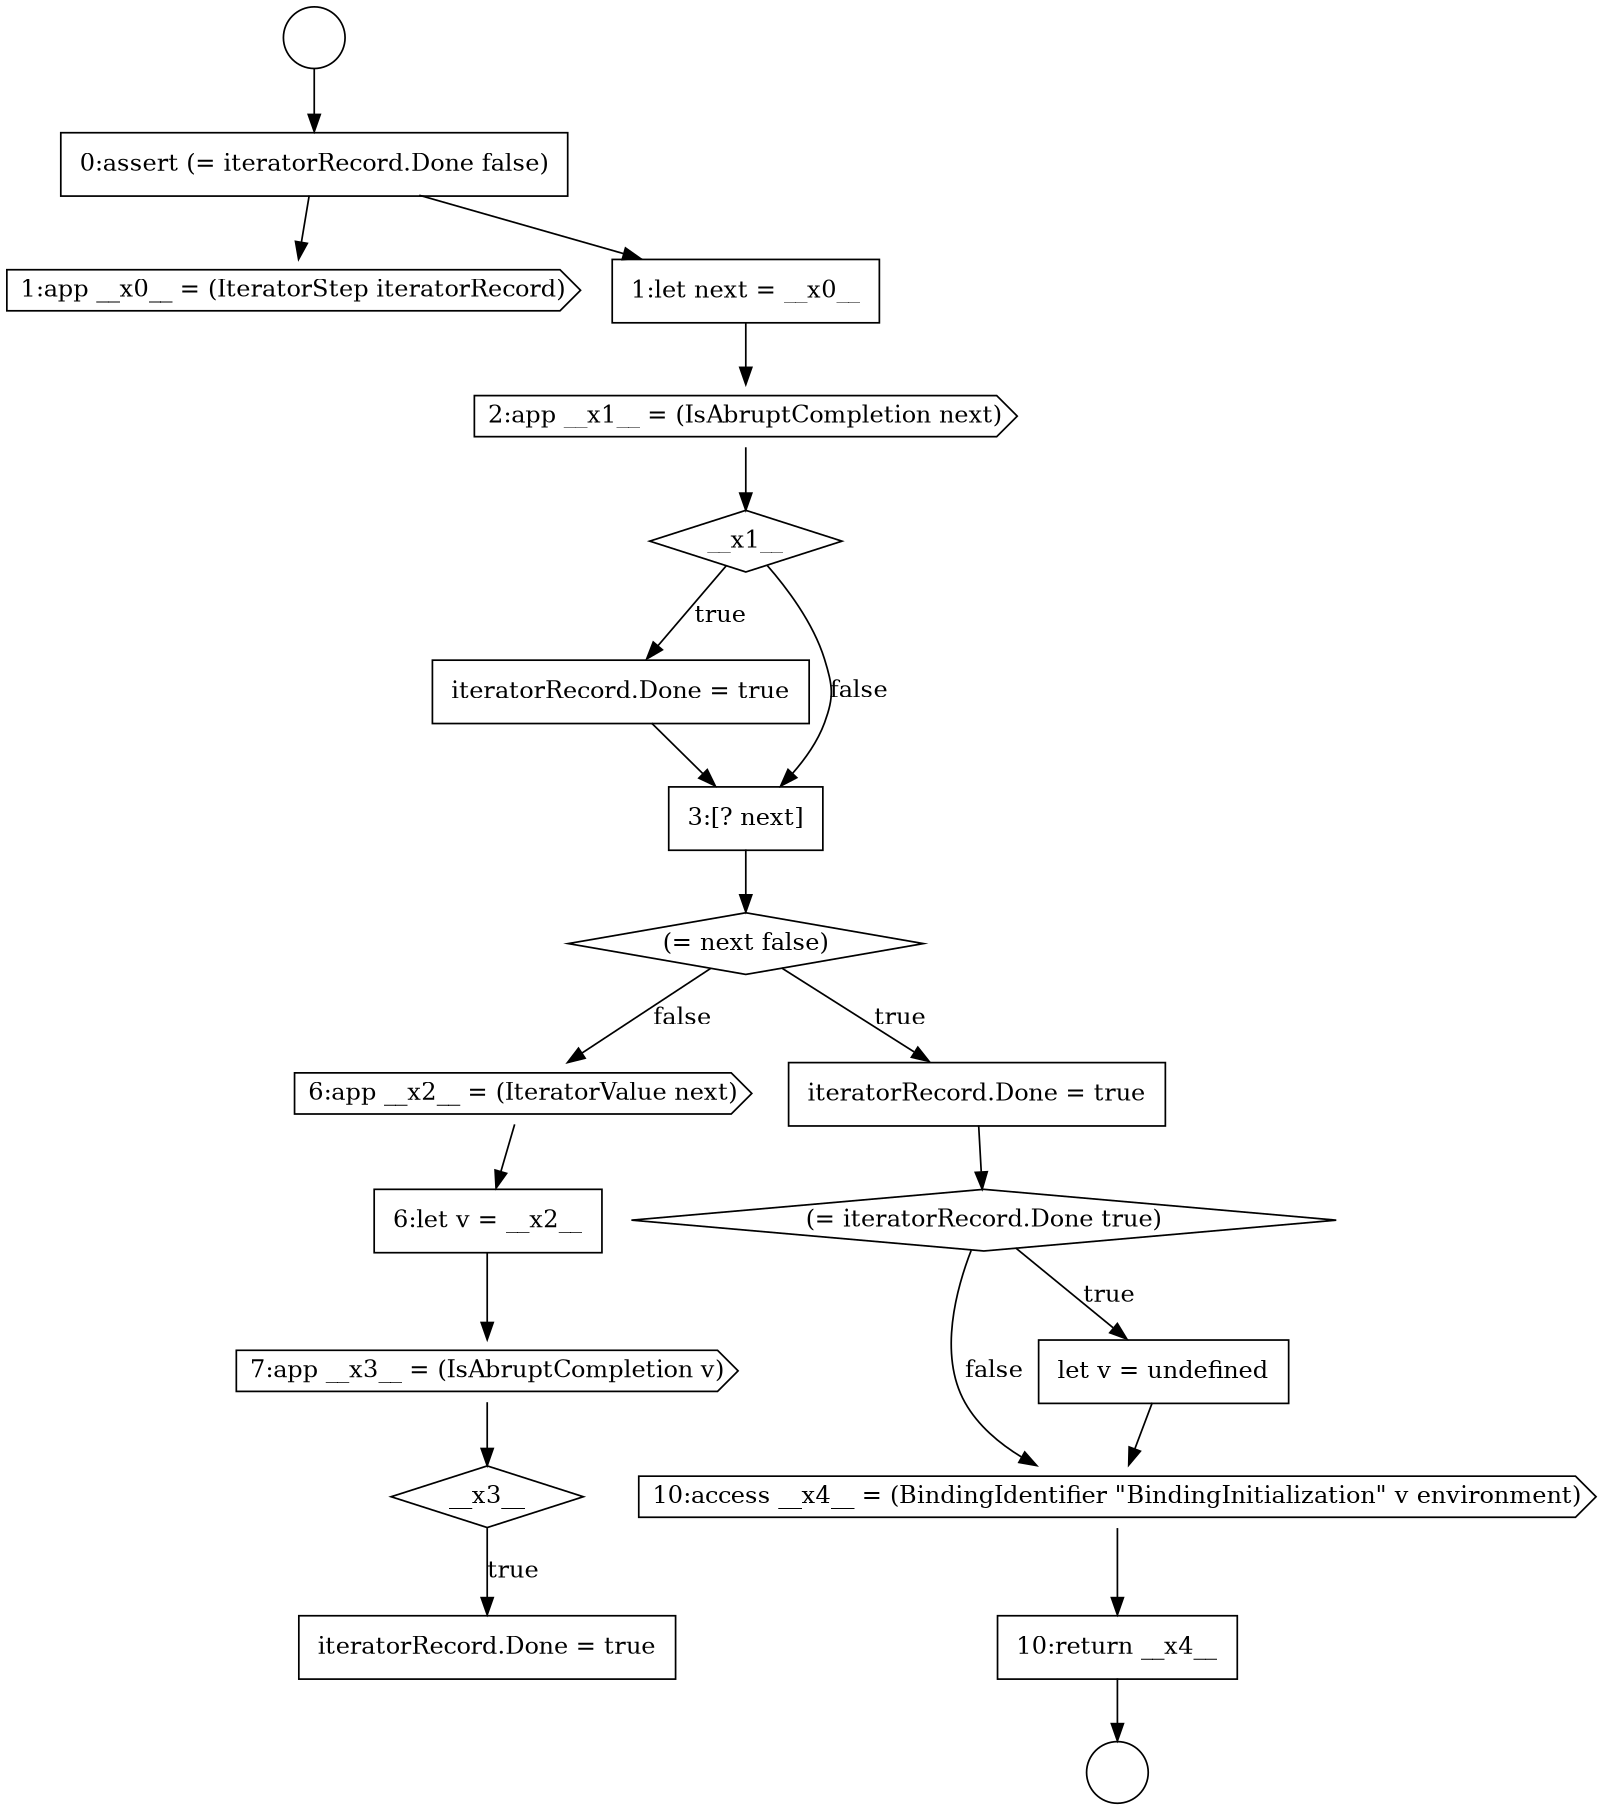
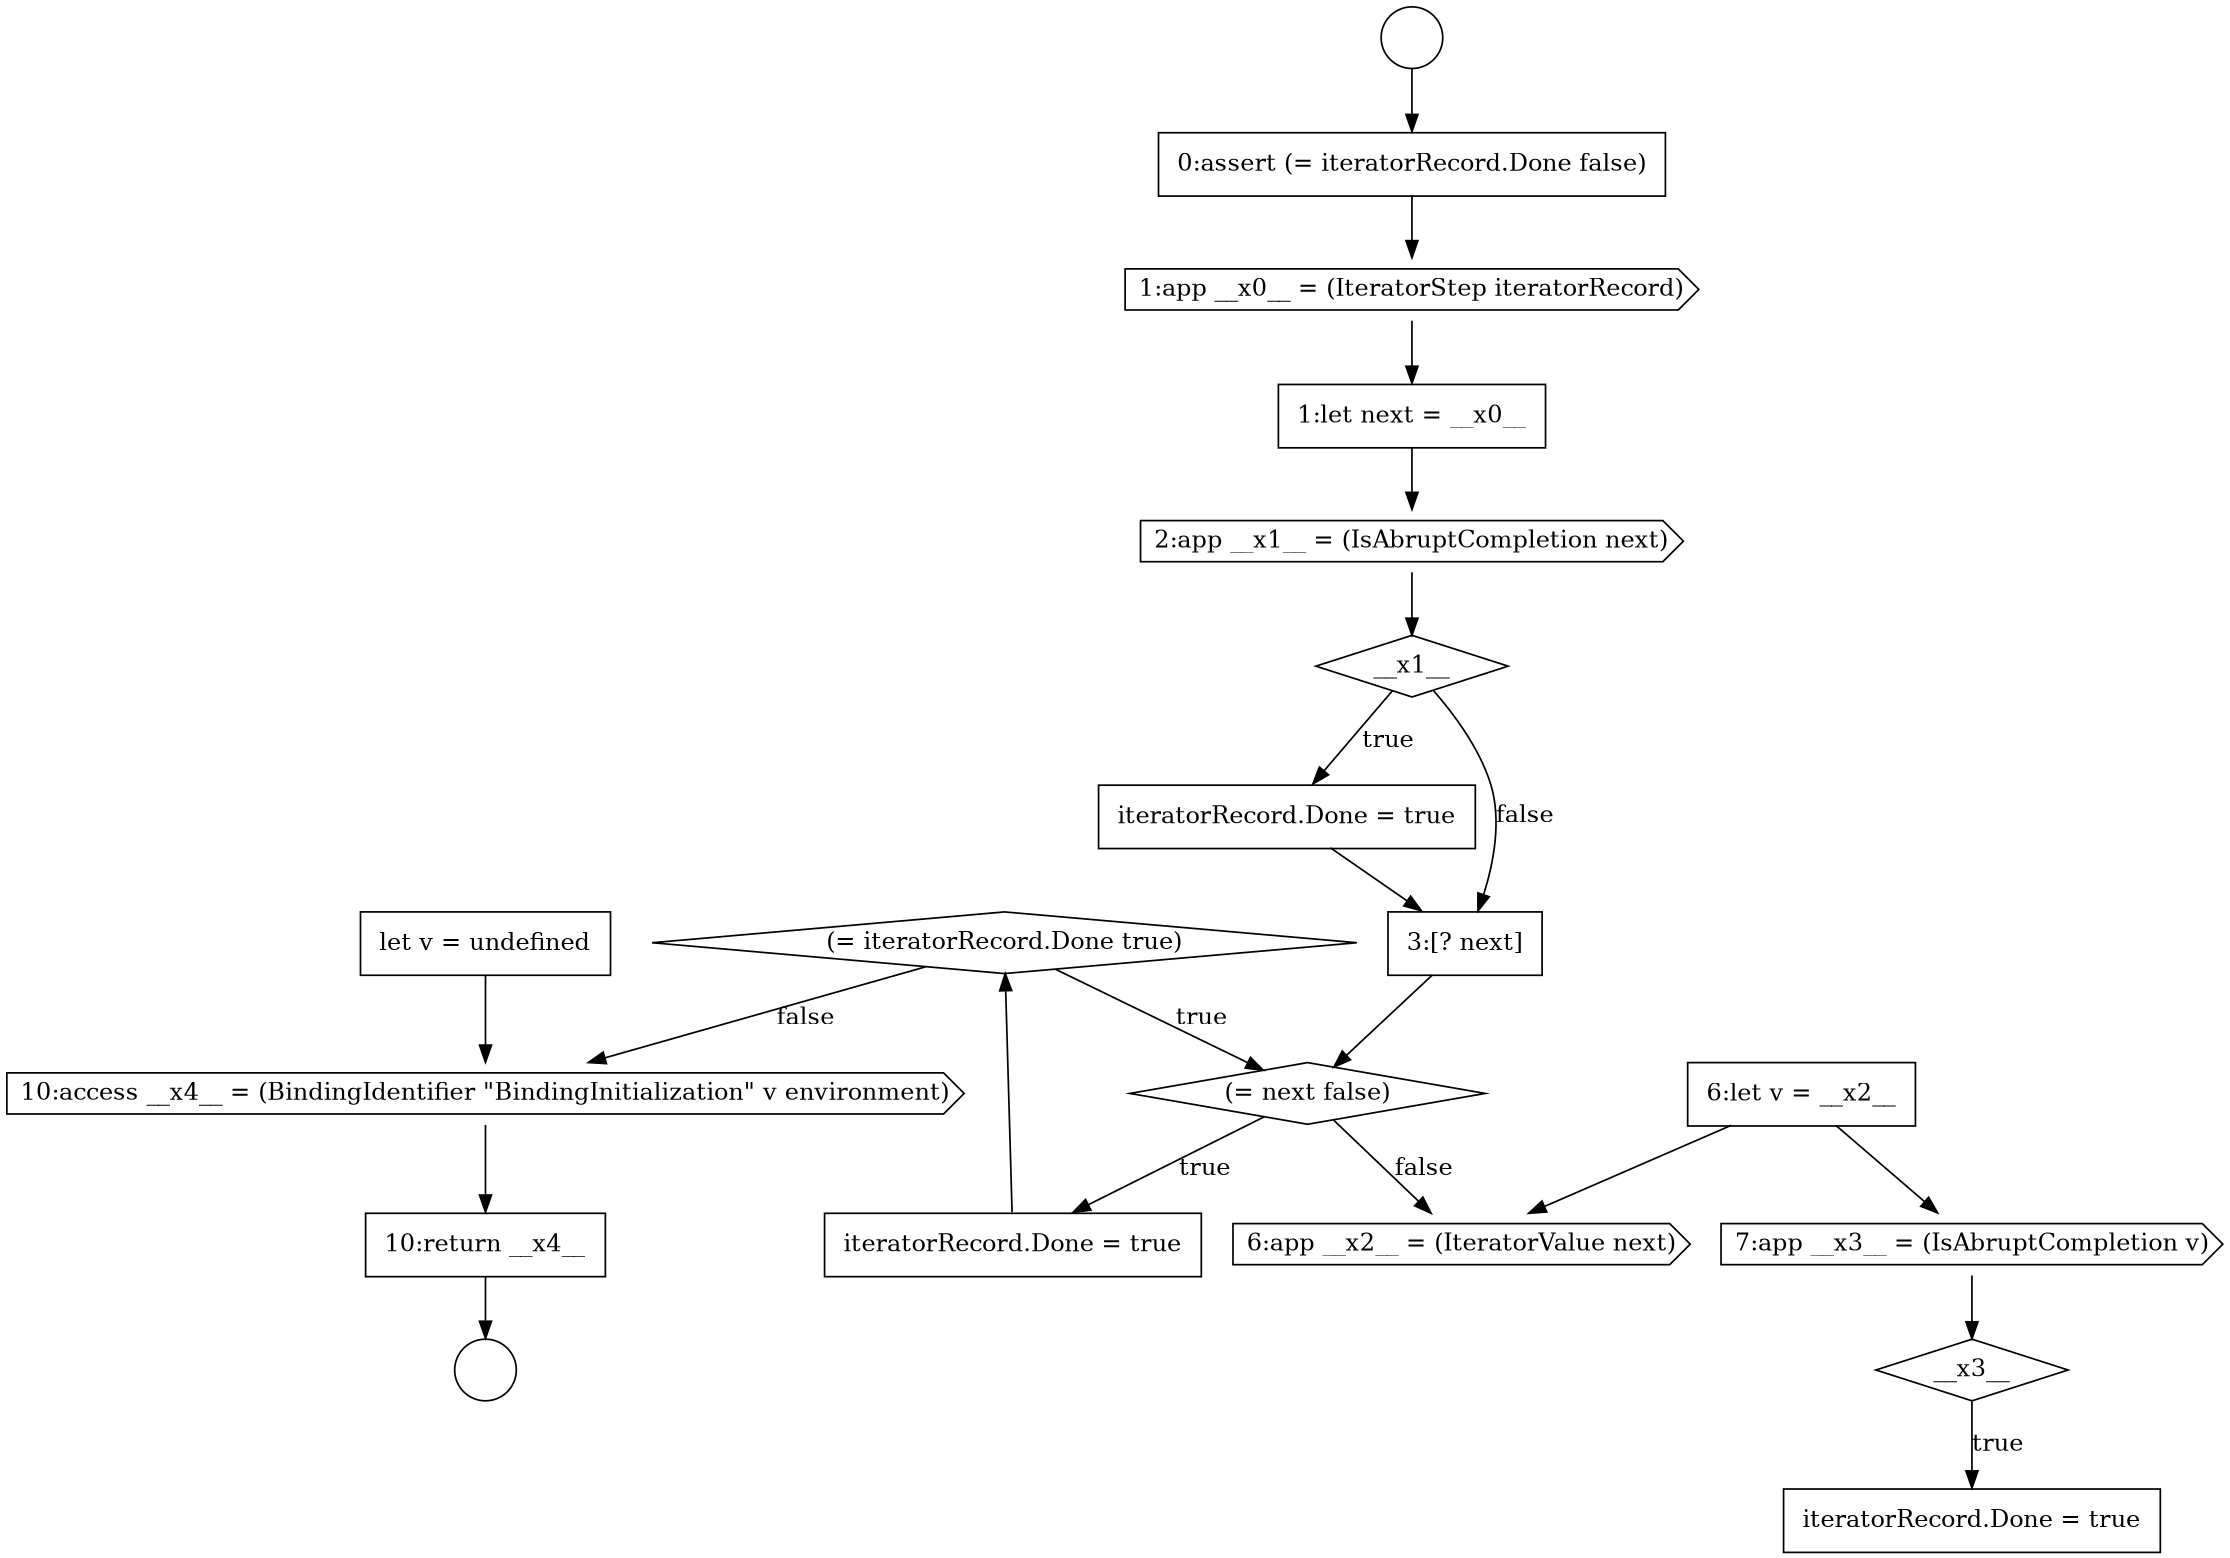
edge "0:assert (= iteratorRecord.Done false)" -> "1:let next = __x0__": now "1:app __x0__ = (IteratorStep iteratorRecord)" -> "1:let next = __x0__"
edge "6:app __x2__ = (IteratorValue next)" -> "6:let v = __x2__": reversed
edge "(= iteratorRecord.Done true)" -> "let v = undefined": now "(= iteratorRecord.Done true)" -> "(= next false)"
